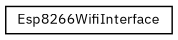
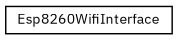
node "Esp8266WifiInterface": label "Esp8266WifiInterface" -> "Esp8260WifiInterface"
